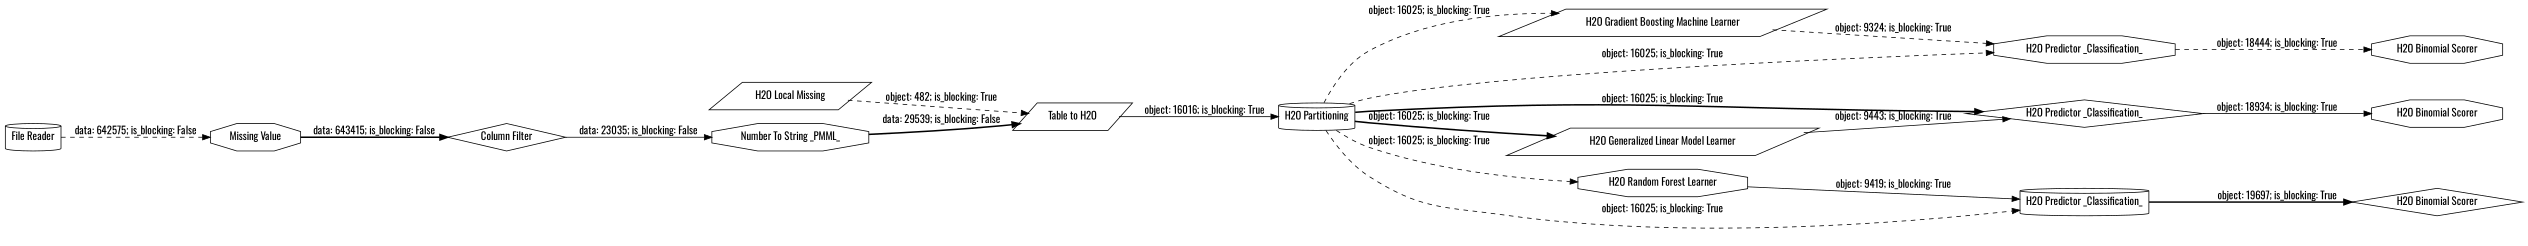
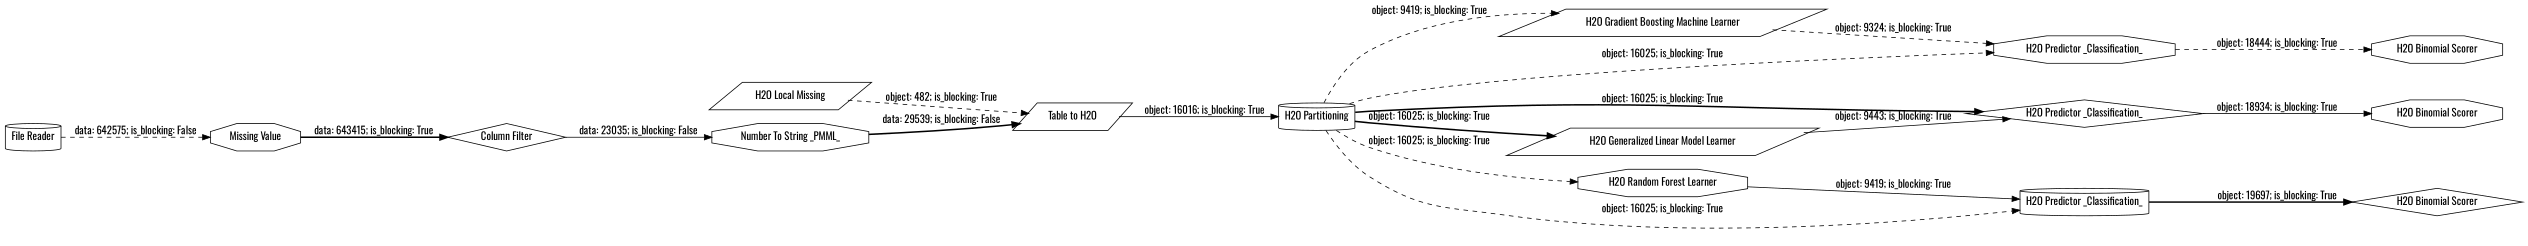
edge "H2O Partitioning" -> "H2O Gradient Boosting Machine Learner": label "object: 16025; is_blocking: True" -> "object: 9419; is_blocking: True"
edge "Missing Value" -> "Column Filter": label "data: 643415; is_blocking: False" -> "data: 643415; is_blocking: True"
